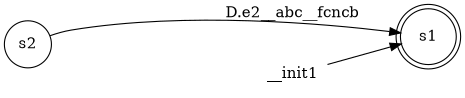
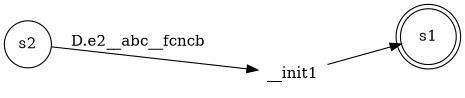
edge "s2" -> "s1": now "s2" -> "__init1"
